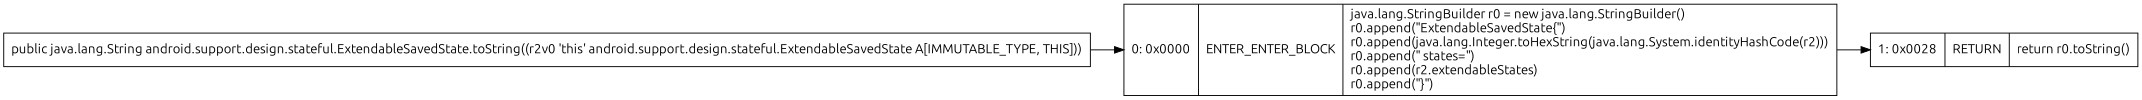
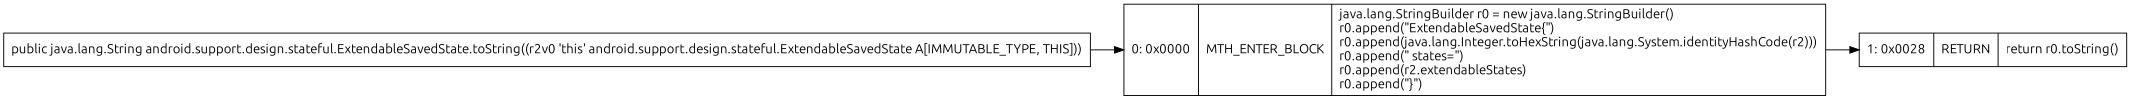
node "0: 0x0000": text "ENTER_ENTER_BLOCK" -> "MTH_ENTER_BLOCK"
